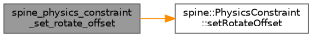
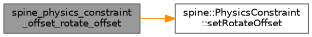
node "spine_physics_constraint _set_rotate_offset": label "spine_physics_constraint _set_rotate_offset" -> "spine_physics_constraint _offset_rotate_offset"
